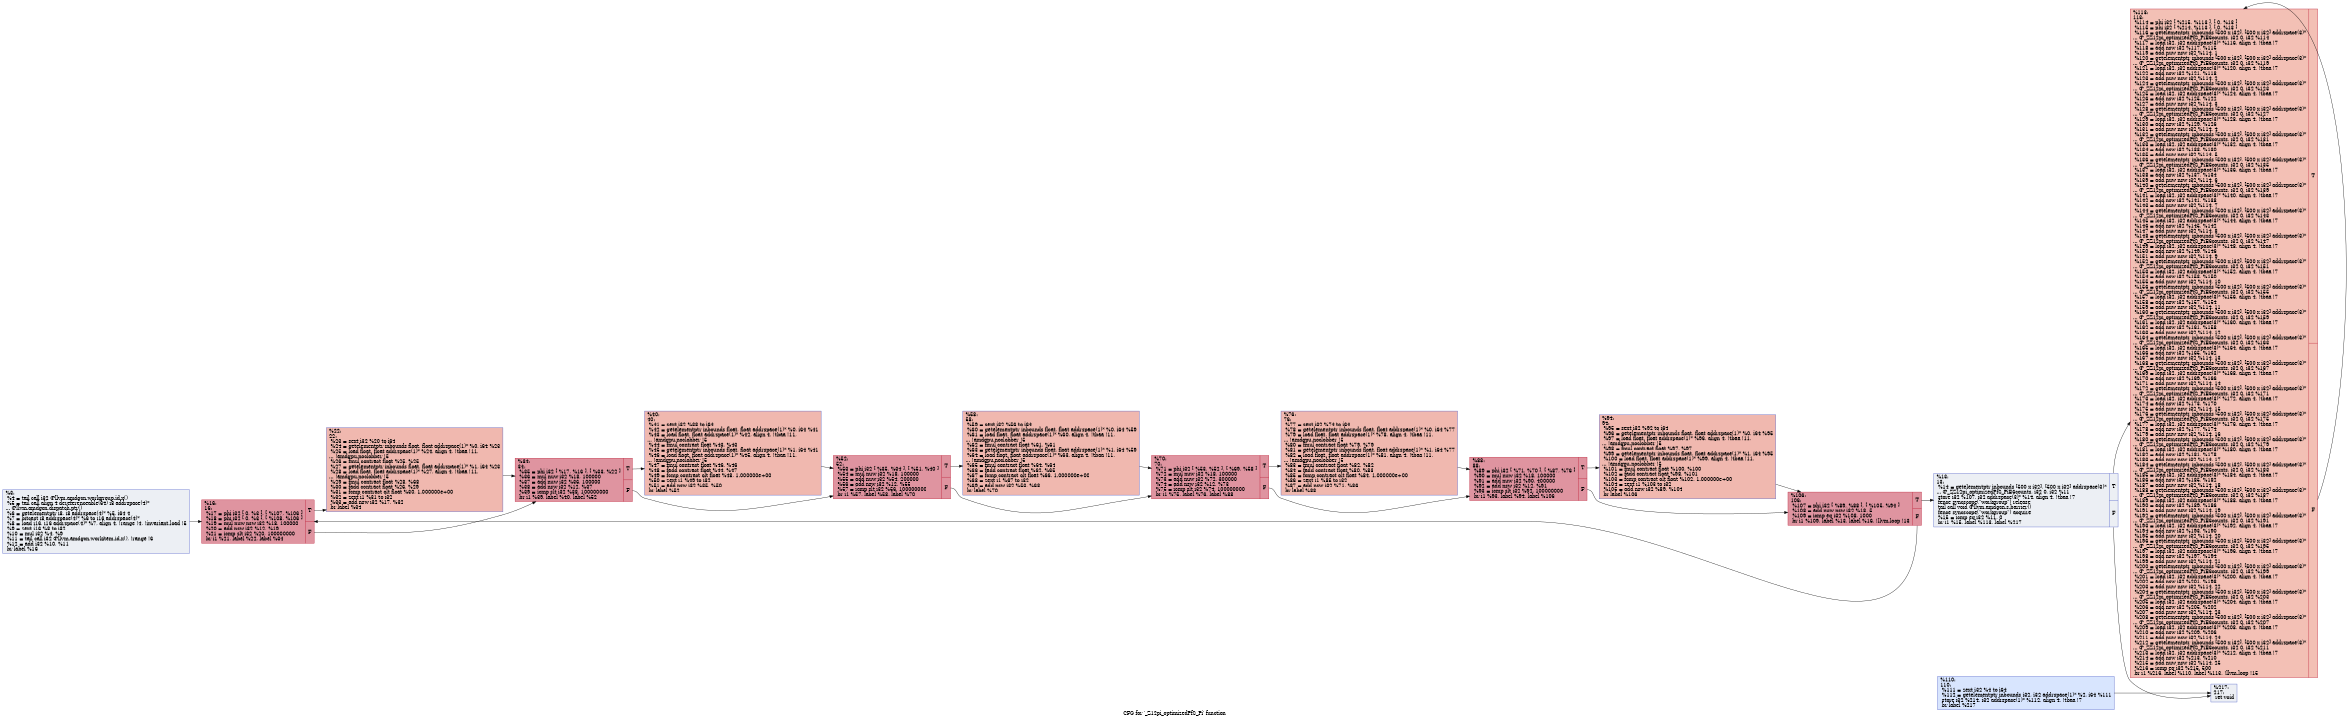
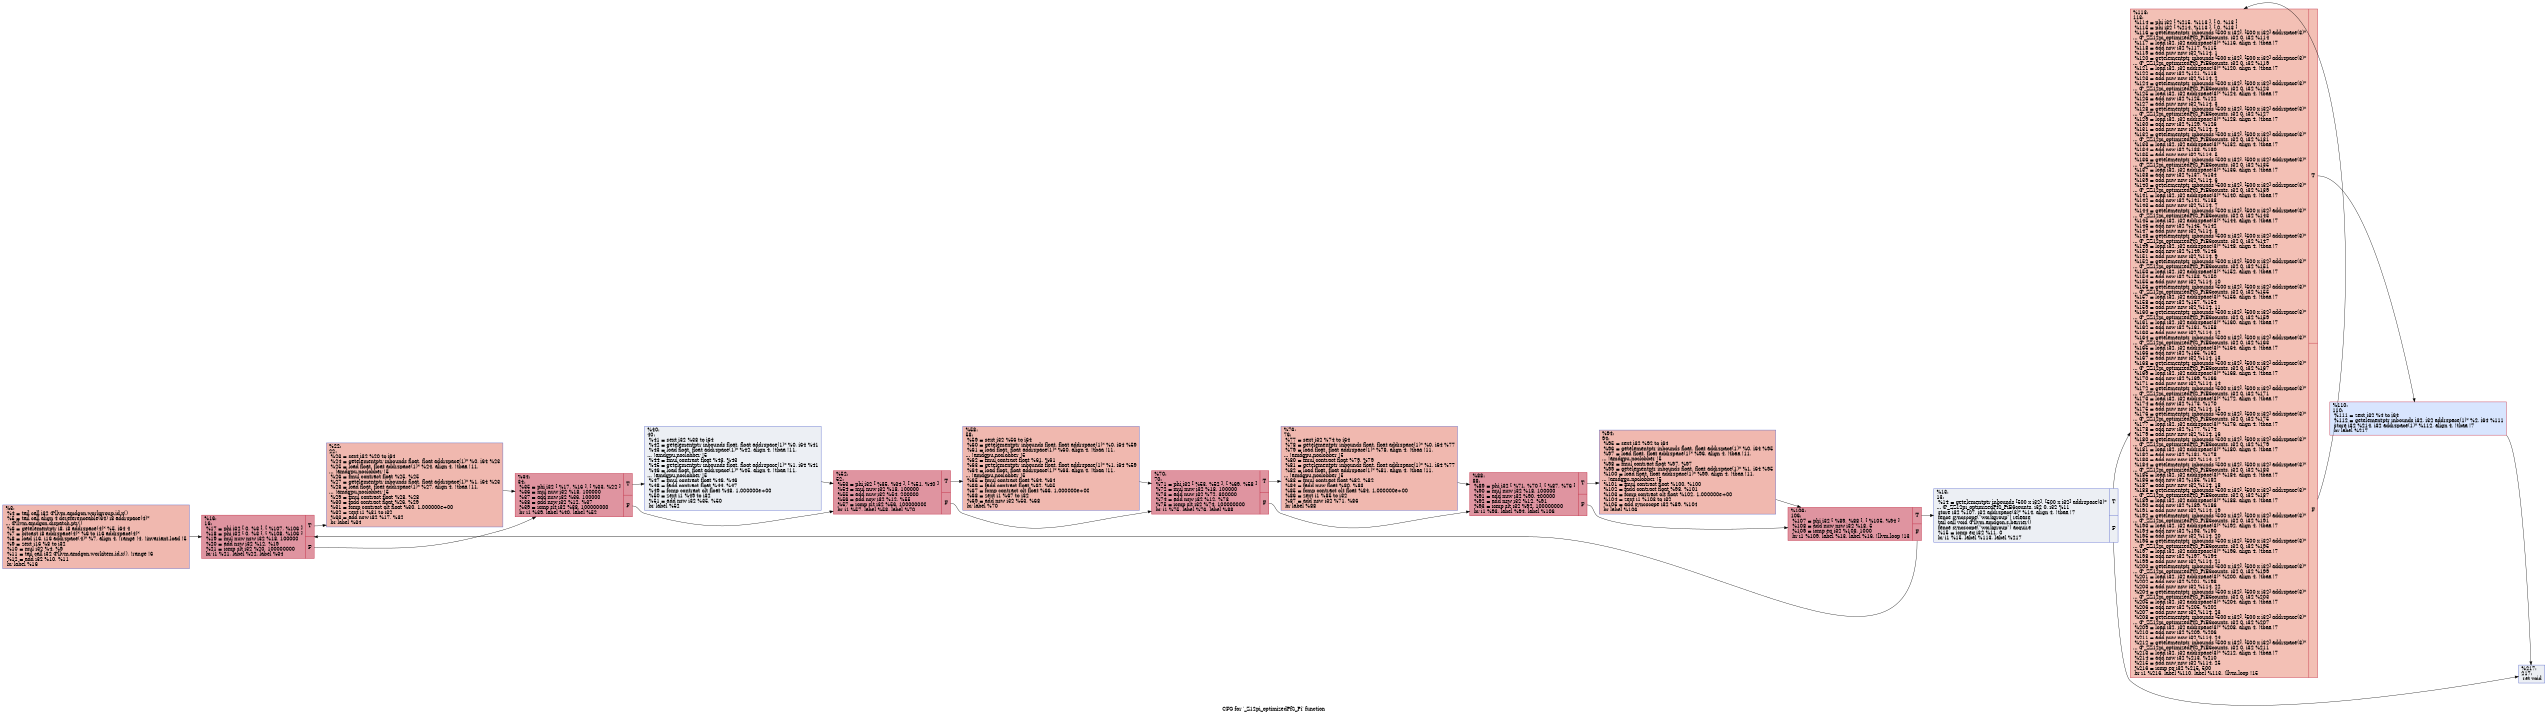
edge "%113:" -> "%110:": added
node "%40:": fillcolor #dc5d4a70 -> #d4dbe670
node "%76:": text "%84 = fadd contract float %80, %83" -> "%84 = fadd nuw float %80, %83"
node "%22:": text "%29 = fmul contract float %28, %68" -> "%29 = fmul contract float %28, %28"
node "%94:": text "%105 = add nsw i32 %89, %104" -> "%105 = add syncscope i32 %89, %104"
node "%3:": fillcolor #d4dbe670 -> #dc5d4a70
node "%110:": color #3d50c3ff -> #b70d28ff
